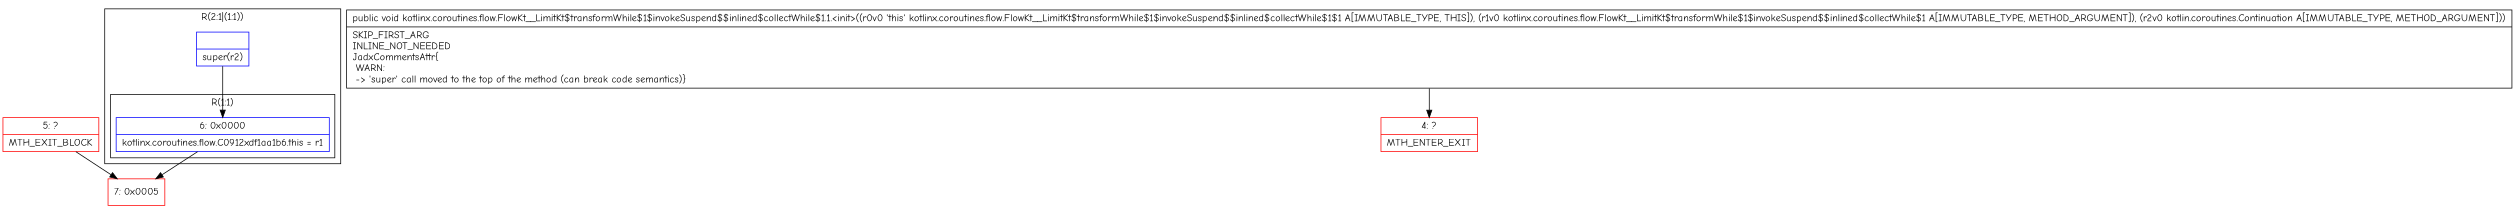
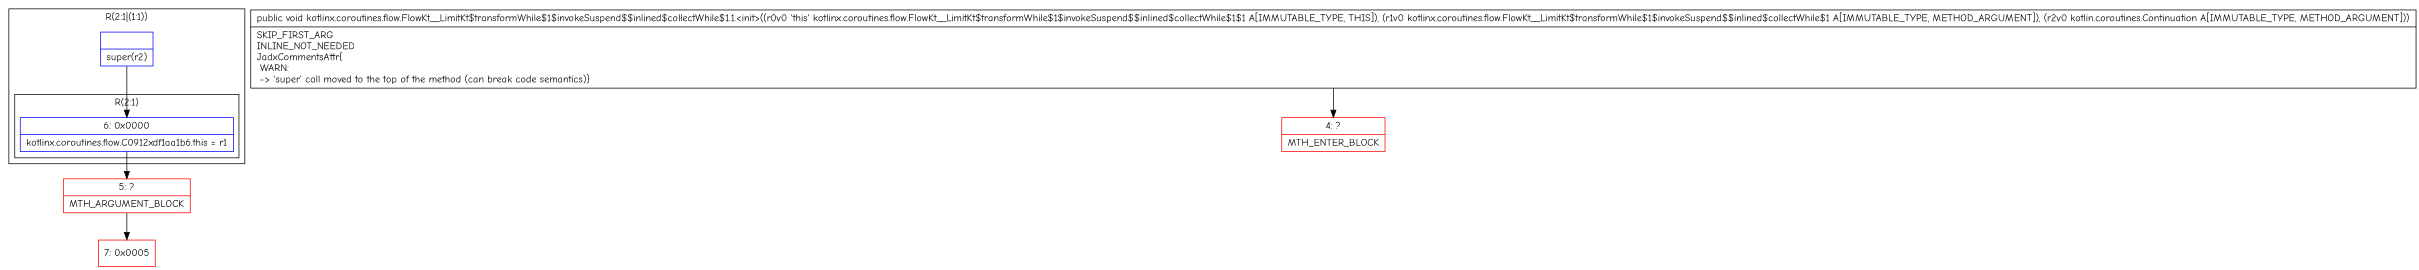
cluster "R(1:1)": label "R(1:1)" -> "R(2:1)"
node "5: ?": text "MTH_EXIT_BLOCK" -> "MTH_ARGUMENT_BLOCK"
node "4: ?": text "MTH_ENTER_EXIT" -> "MTH_ENTER_BLOCK"
edge "6: 0x0000" -> "7: 0x0005": now "6: 0x0000" -> "5: ?"
